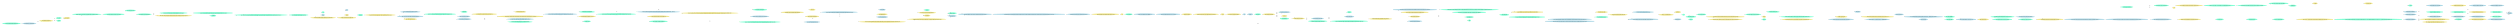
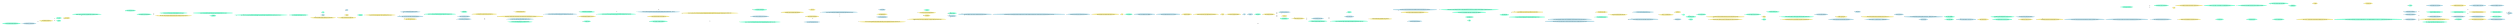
node "Of course. What do you want to talk about?": removed
node "no no don't bother telling me": added
node "Check boolean AmirLied": removed
node "Would he even *like* me at all?": fillcolor aquamarine -> khaki
node "hey i suddenly need CARBS and i'm betting you might too": fillcolor khaki -> aquamarine
